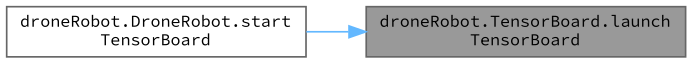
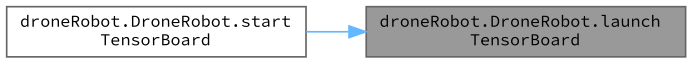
node "droneRobot.TensorBoard.launch TensorBoard": label "droneRobot.TensorBoard.launch TensorBoard" -> "droneRobot.DroneRobot.launch TensorBoard"
